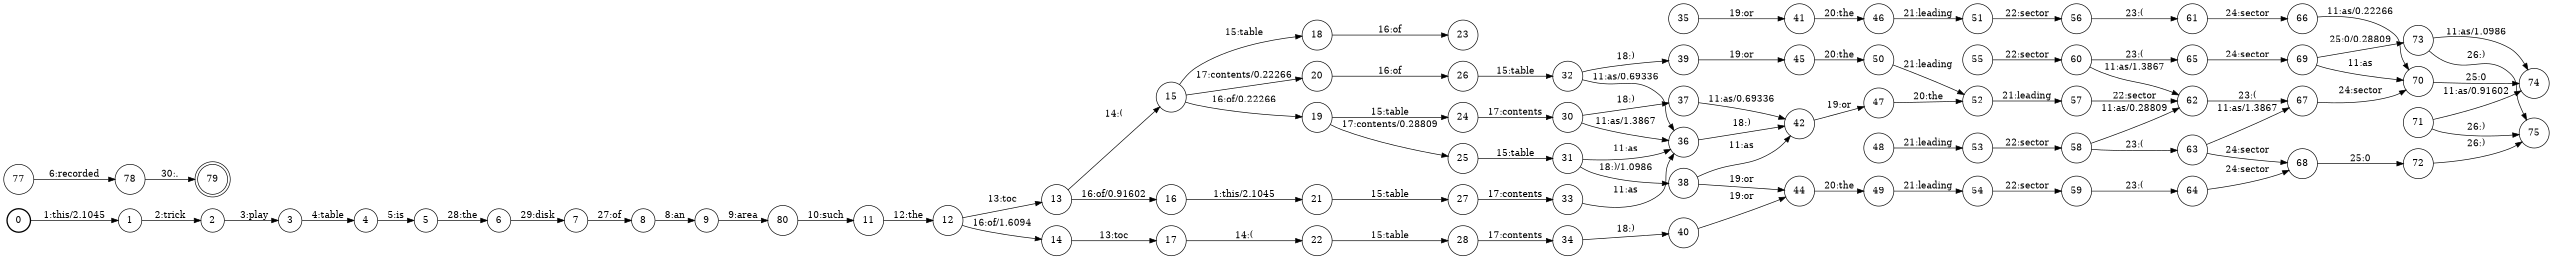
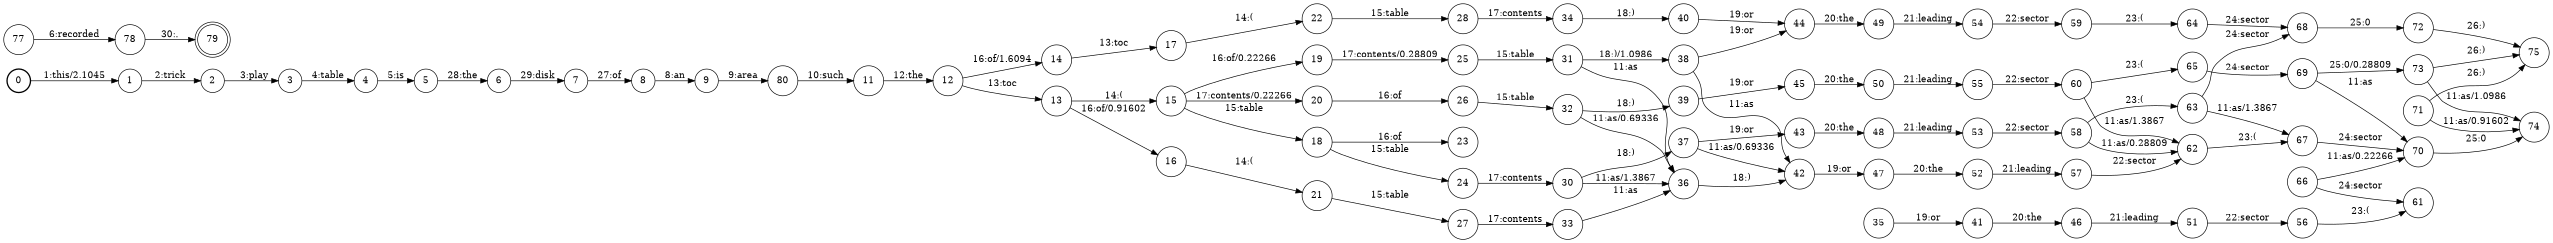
edge "61" -> "66": reversed
edge "50" -> "52": now "50" -> "55"
edge "19" -> "24": now "18" -> "24"
node "43": added
edge "16" -> "21": label "1:this/2.1045" -> "14:("
